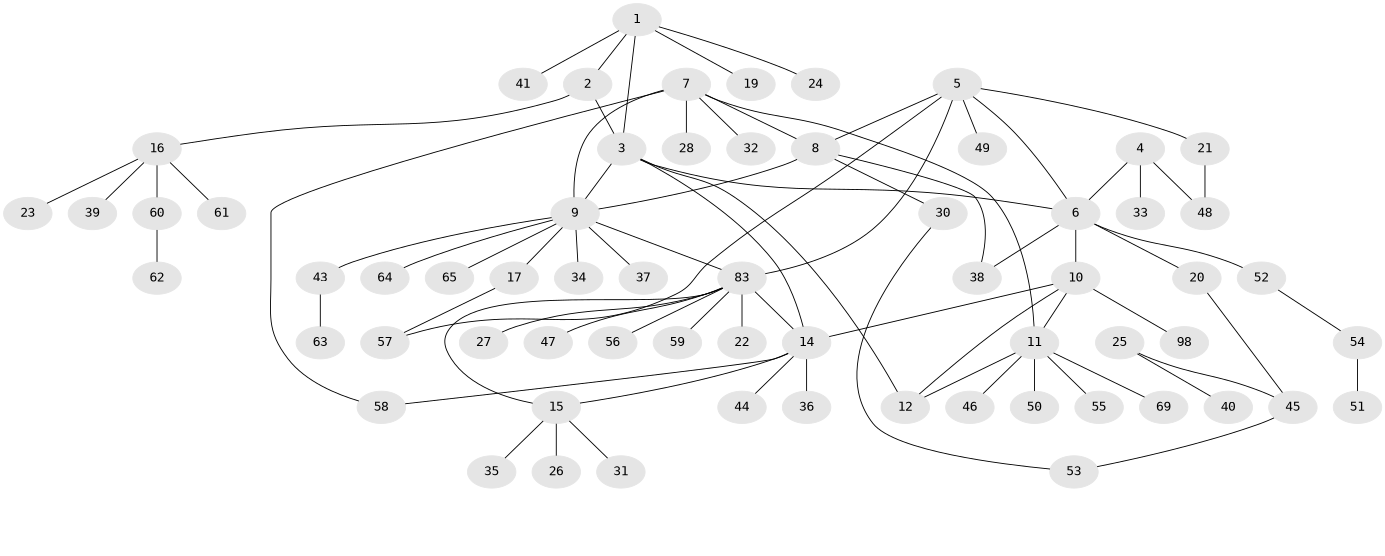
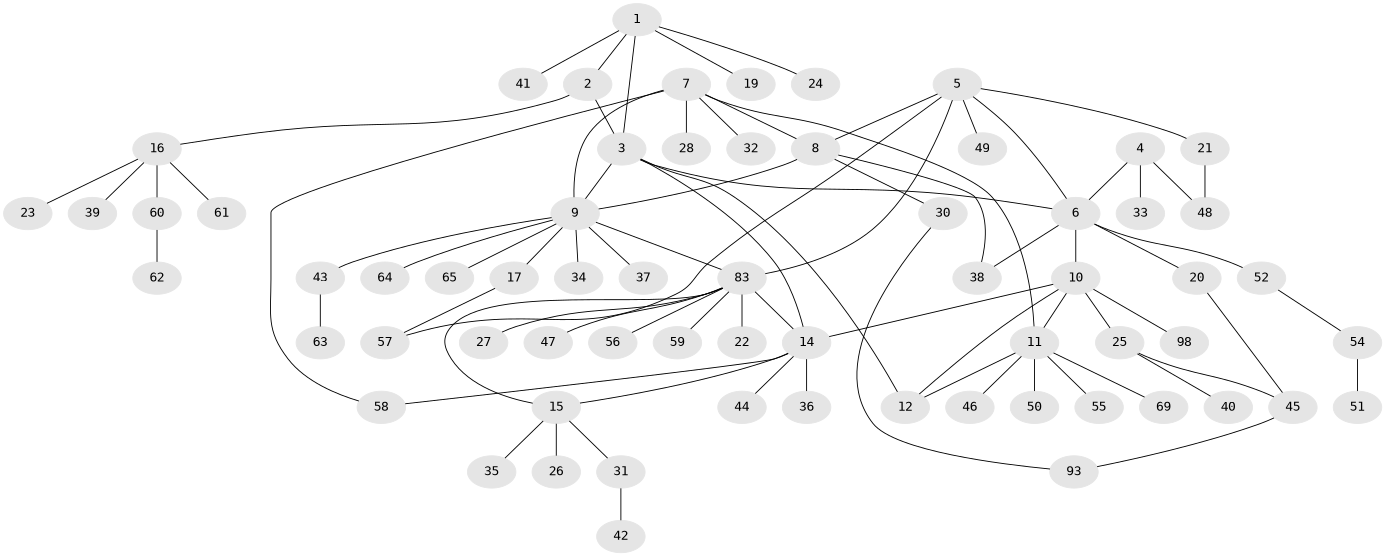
edge "10" -- "25": added
node "53": label "53" -> "93"
node "42": added
